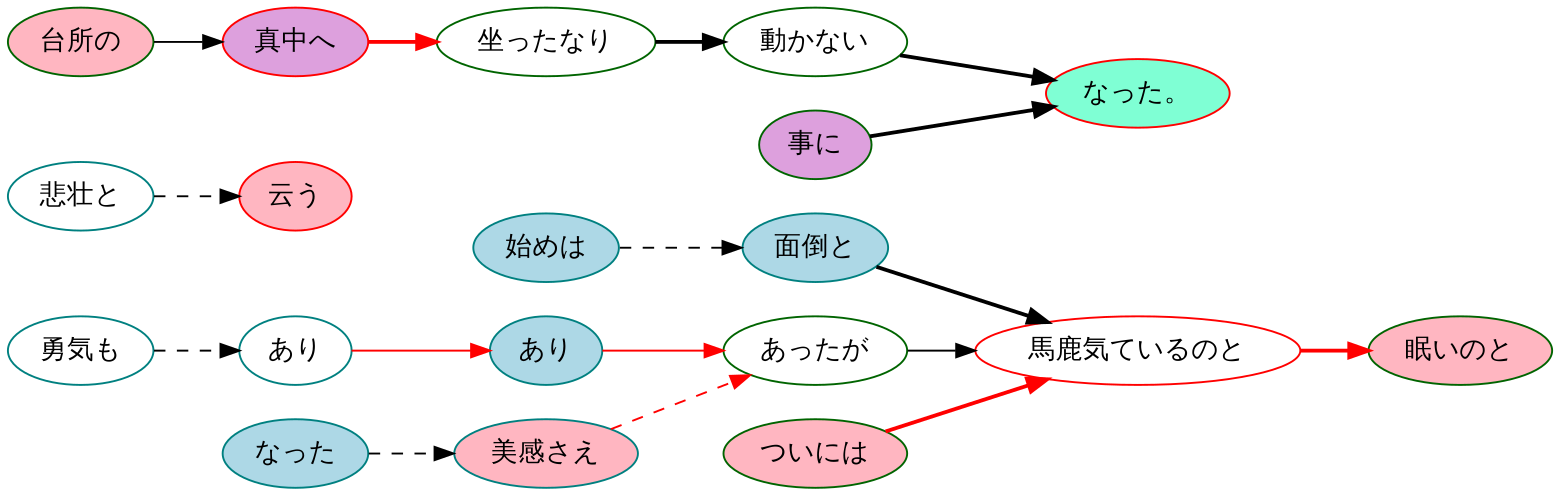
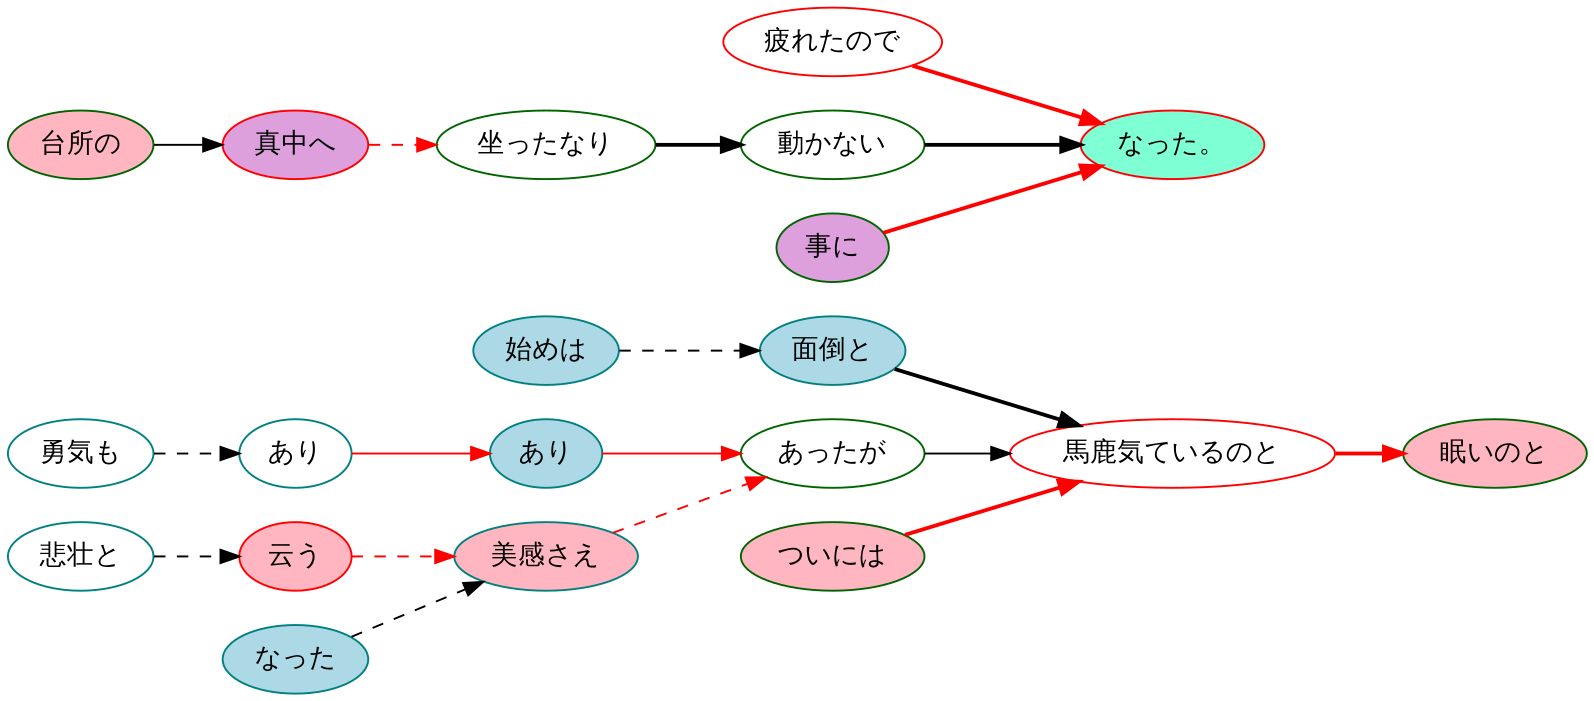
edge "真中へ" -> "坐ったなり": style bold -> dashed
node "疲れたので": added
edge "事に" -> "なった。": color black -> red
edge "云う" -> "美感さえ": added
